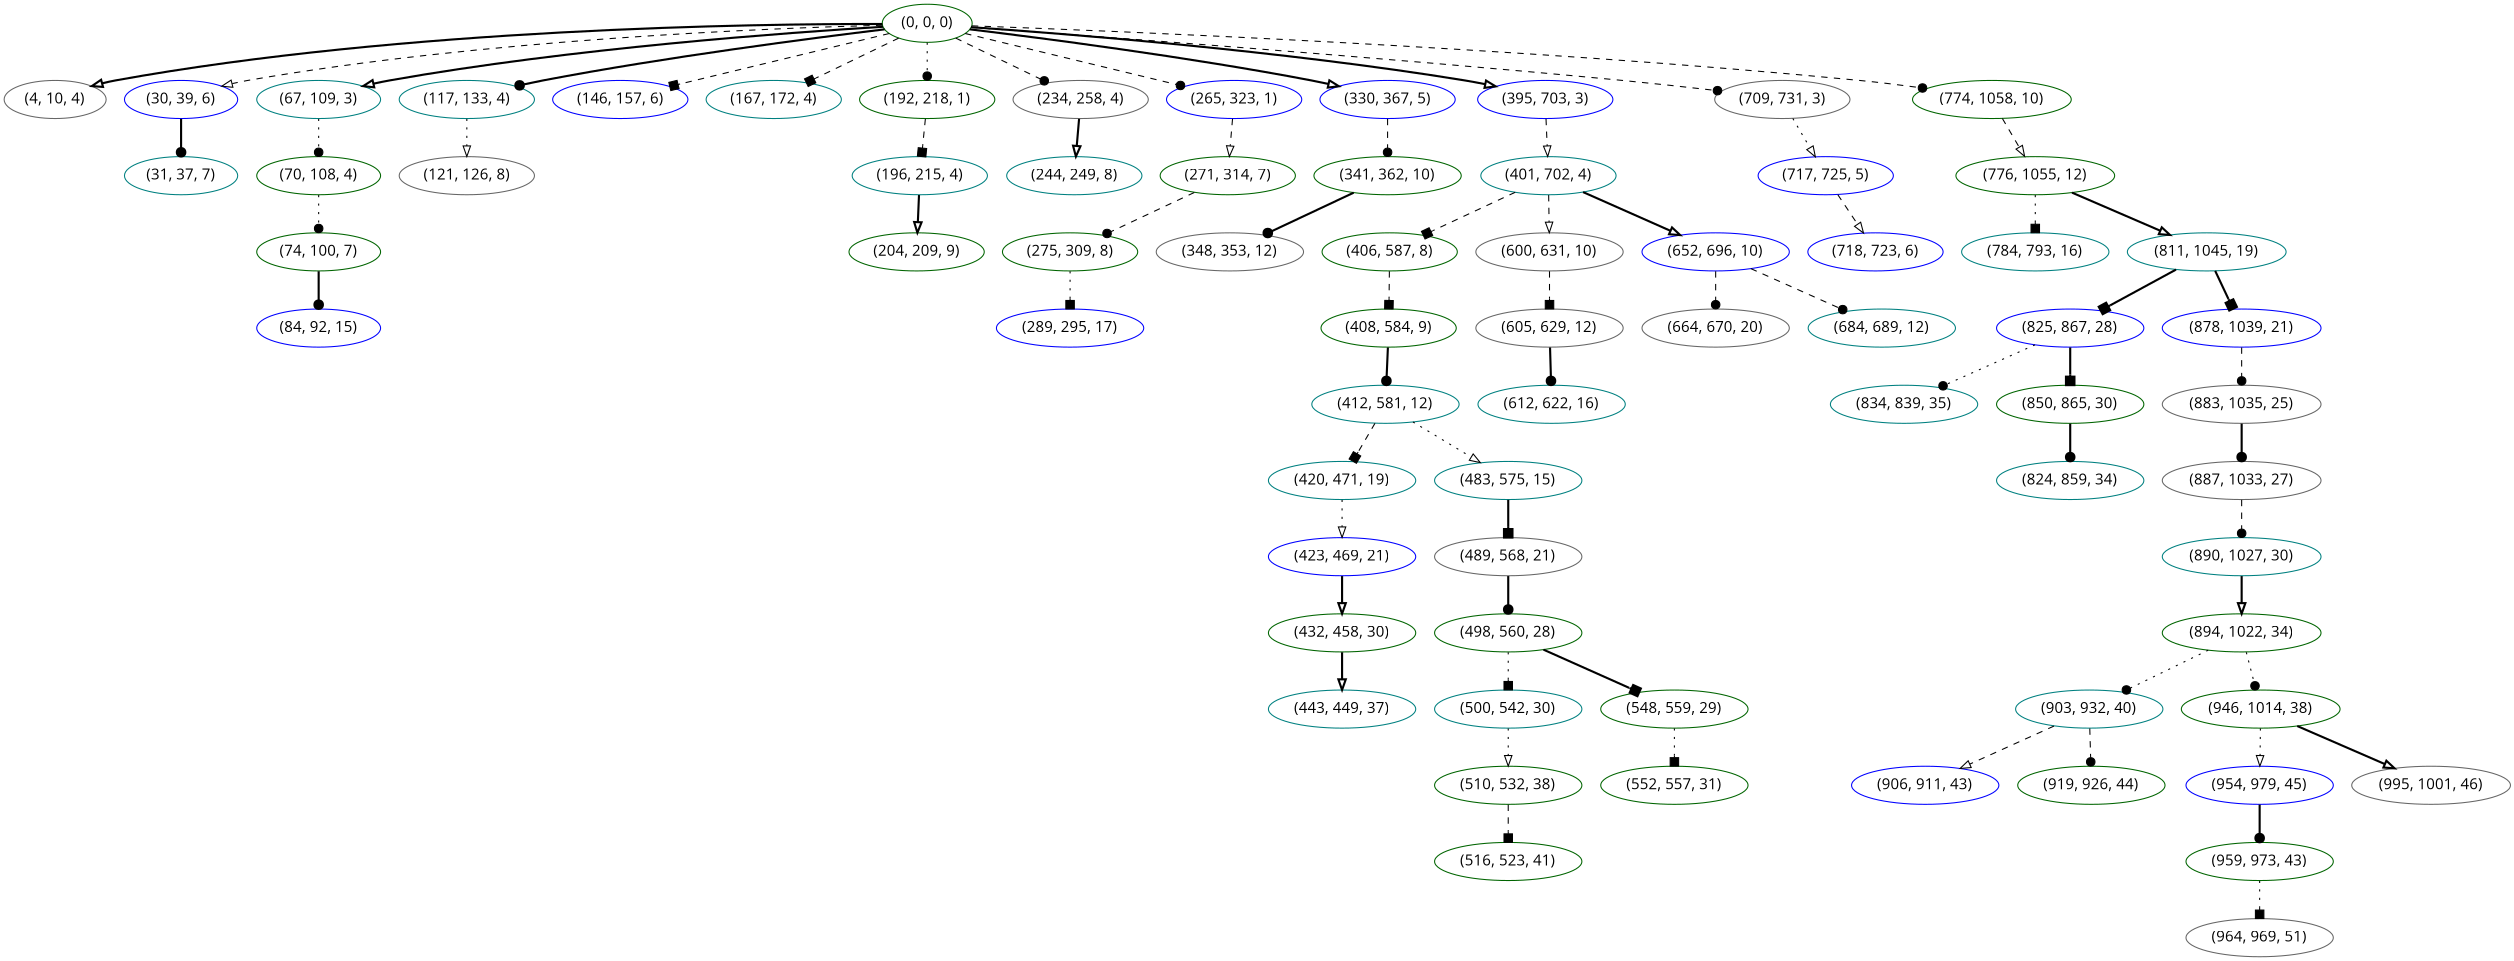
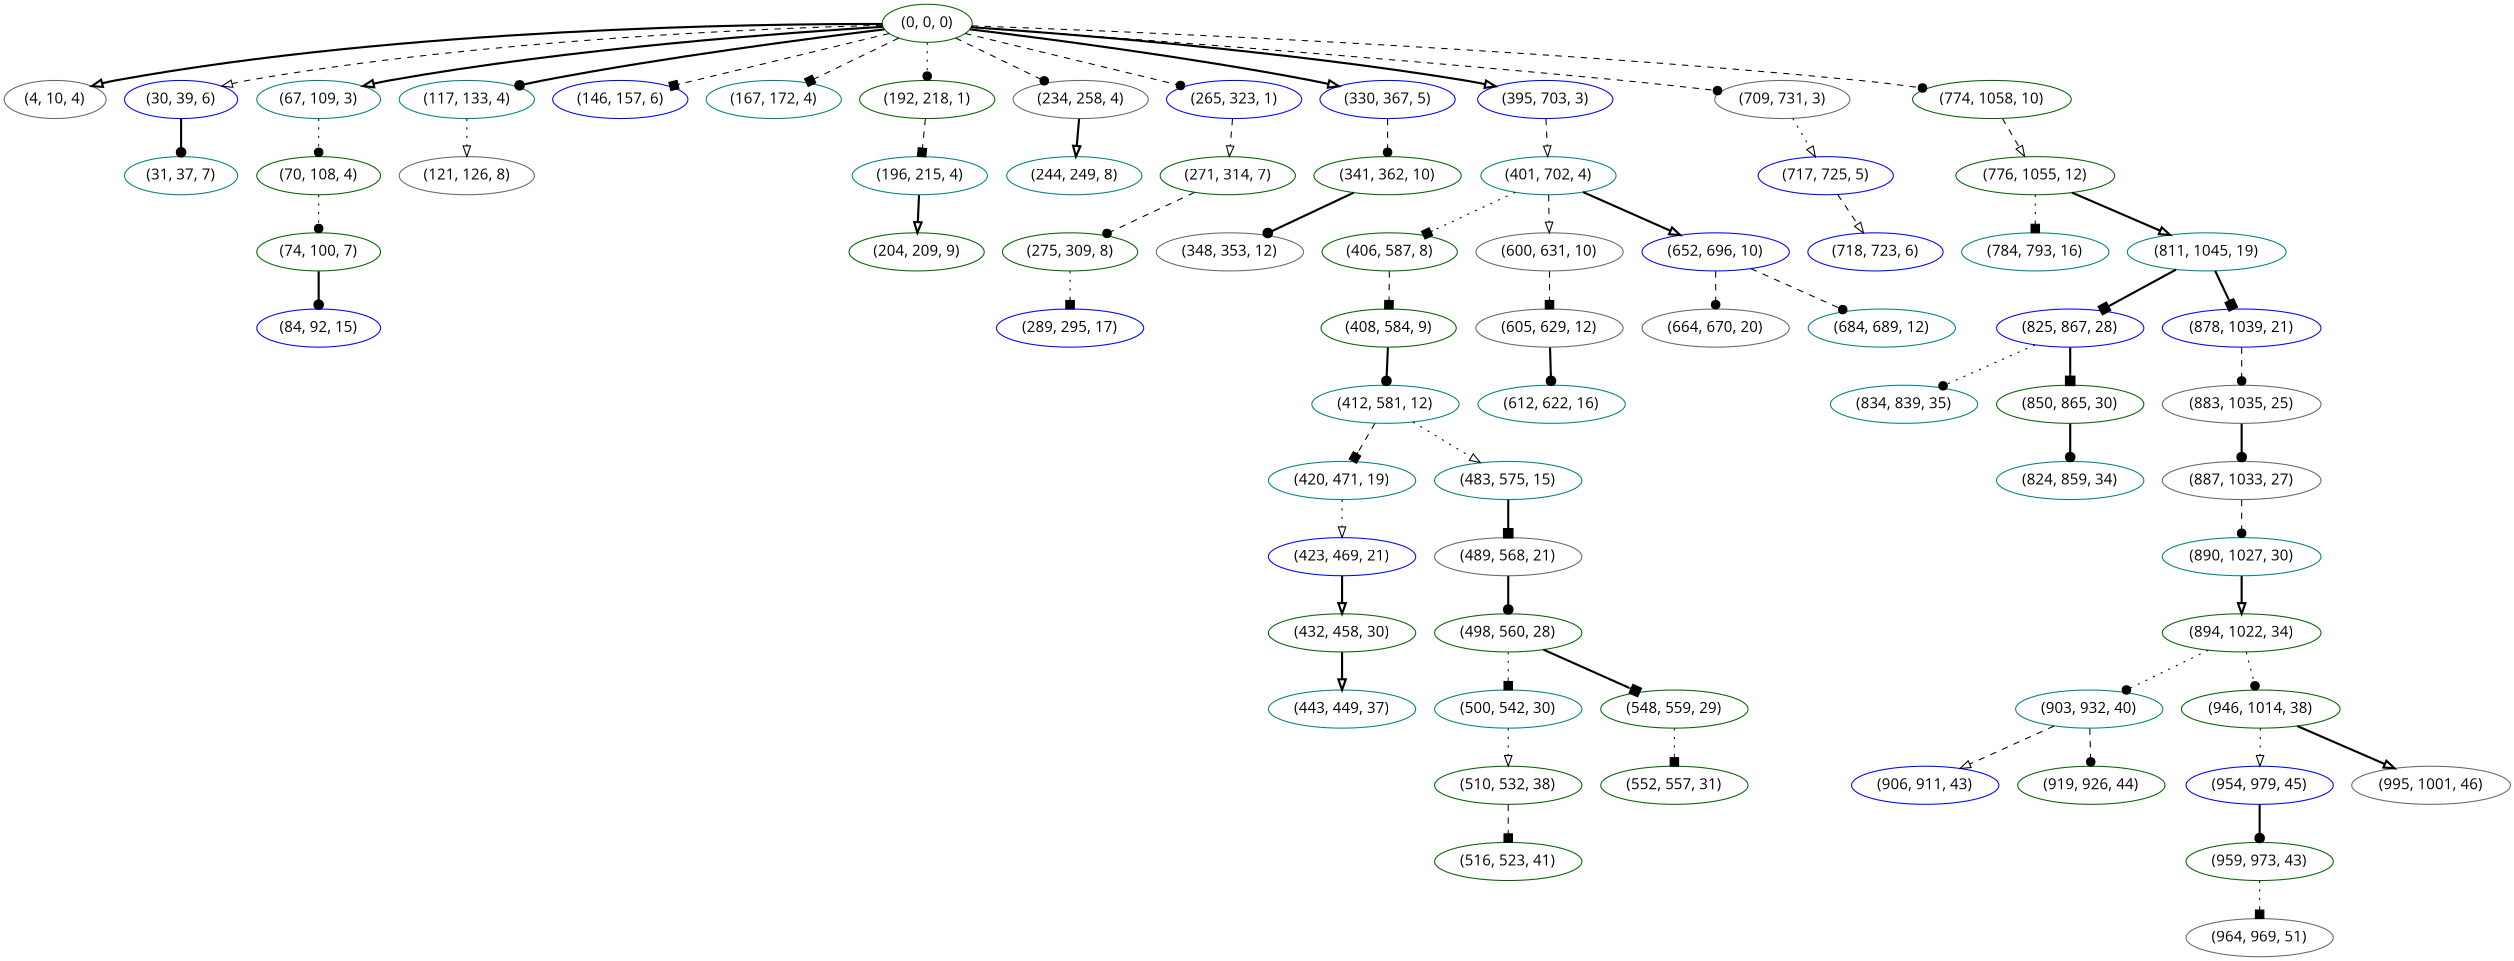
edge "(401, 702, 4)" -> "(406, 587, 8)": style dashed -> dotted
